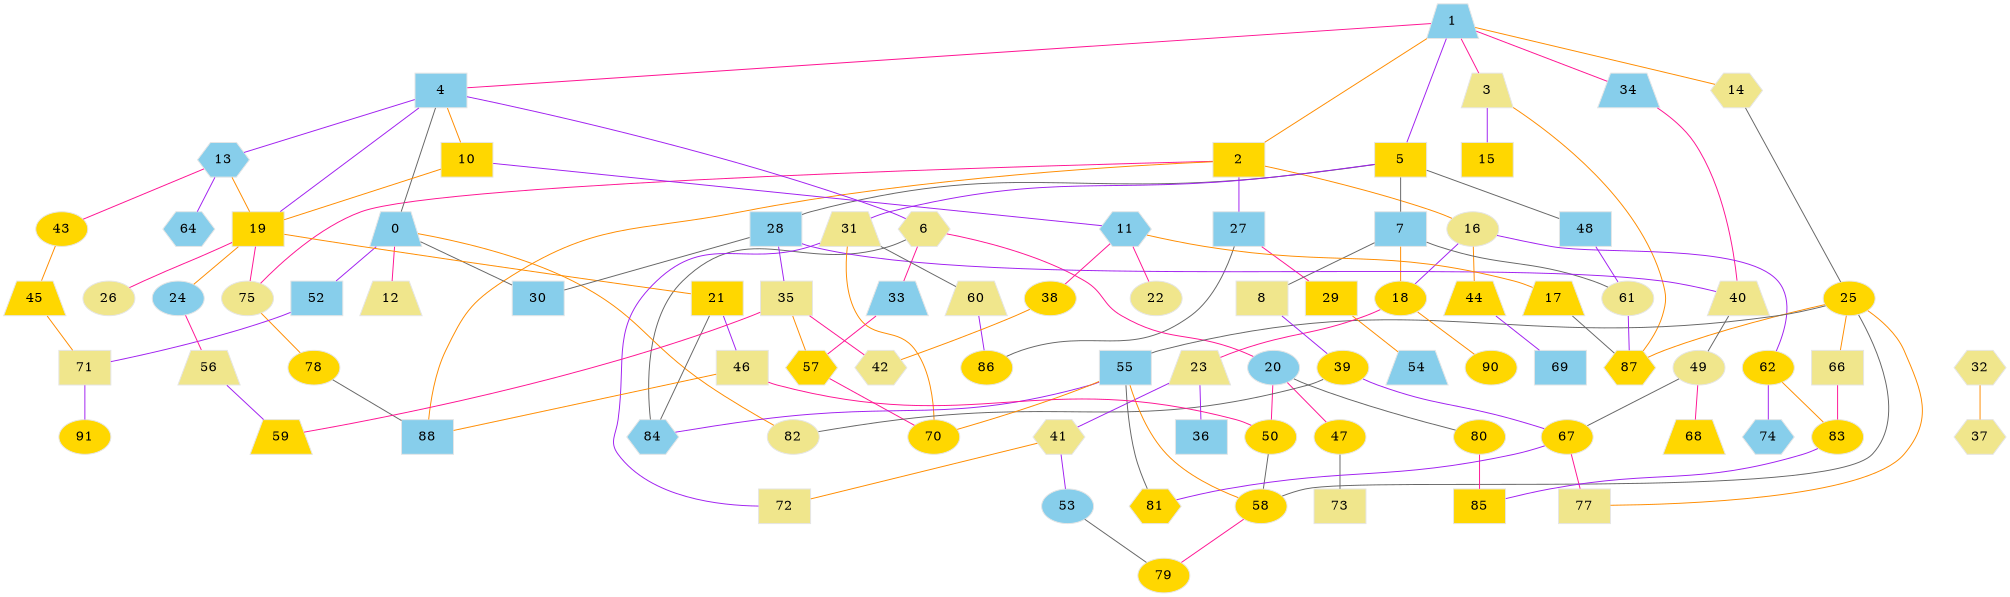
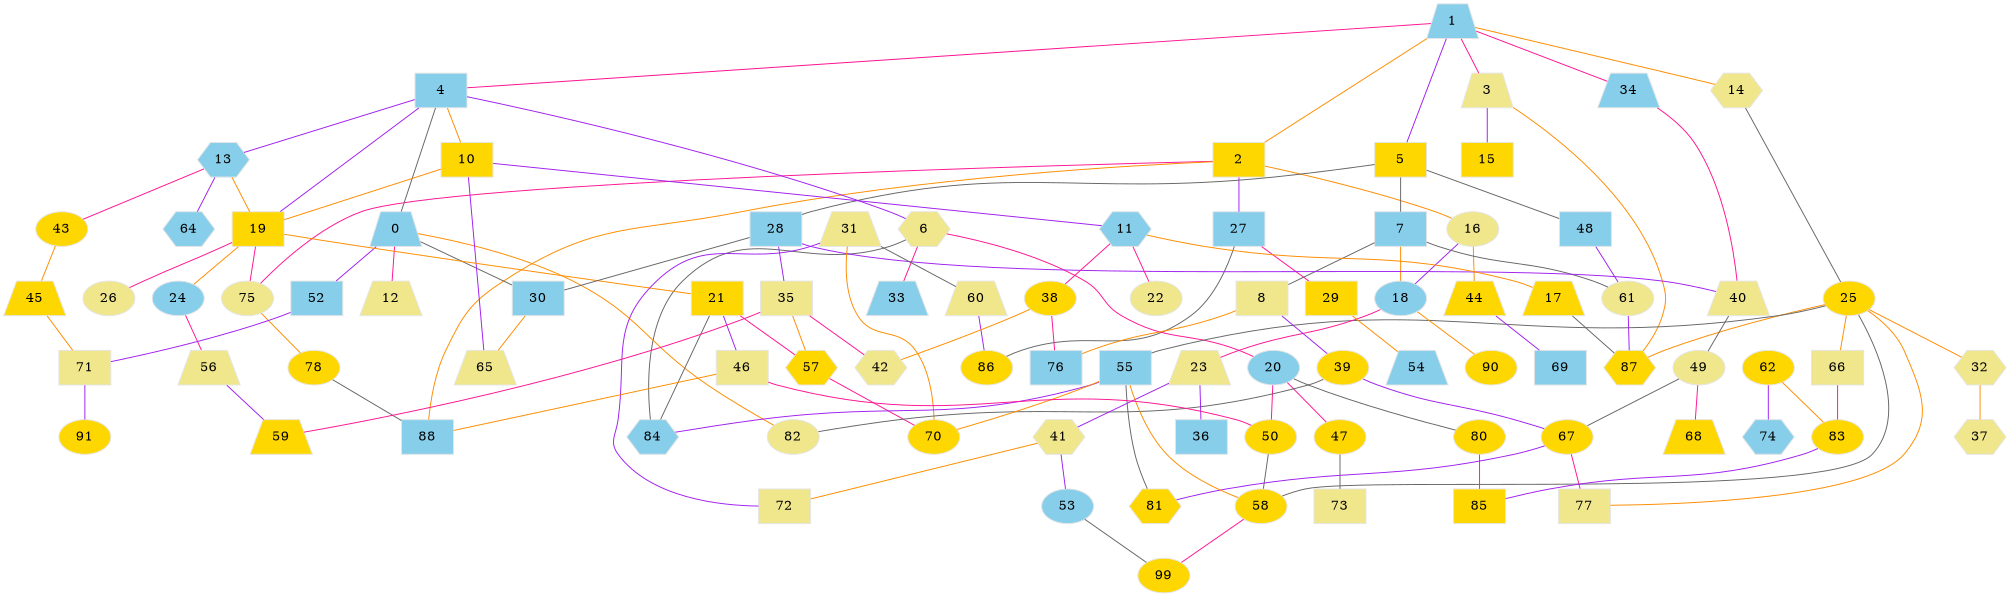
edge "5" -- "31": removed
edge "16" -- "62": removed
node "18": fillcolor gold -> skyblue
edge "25" -- "32": added
edge "33" -- "57": now "21" -- "57"
node "65": added
node "76": added
node "79": label "79" -> "99"
